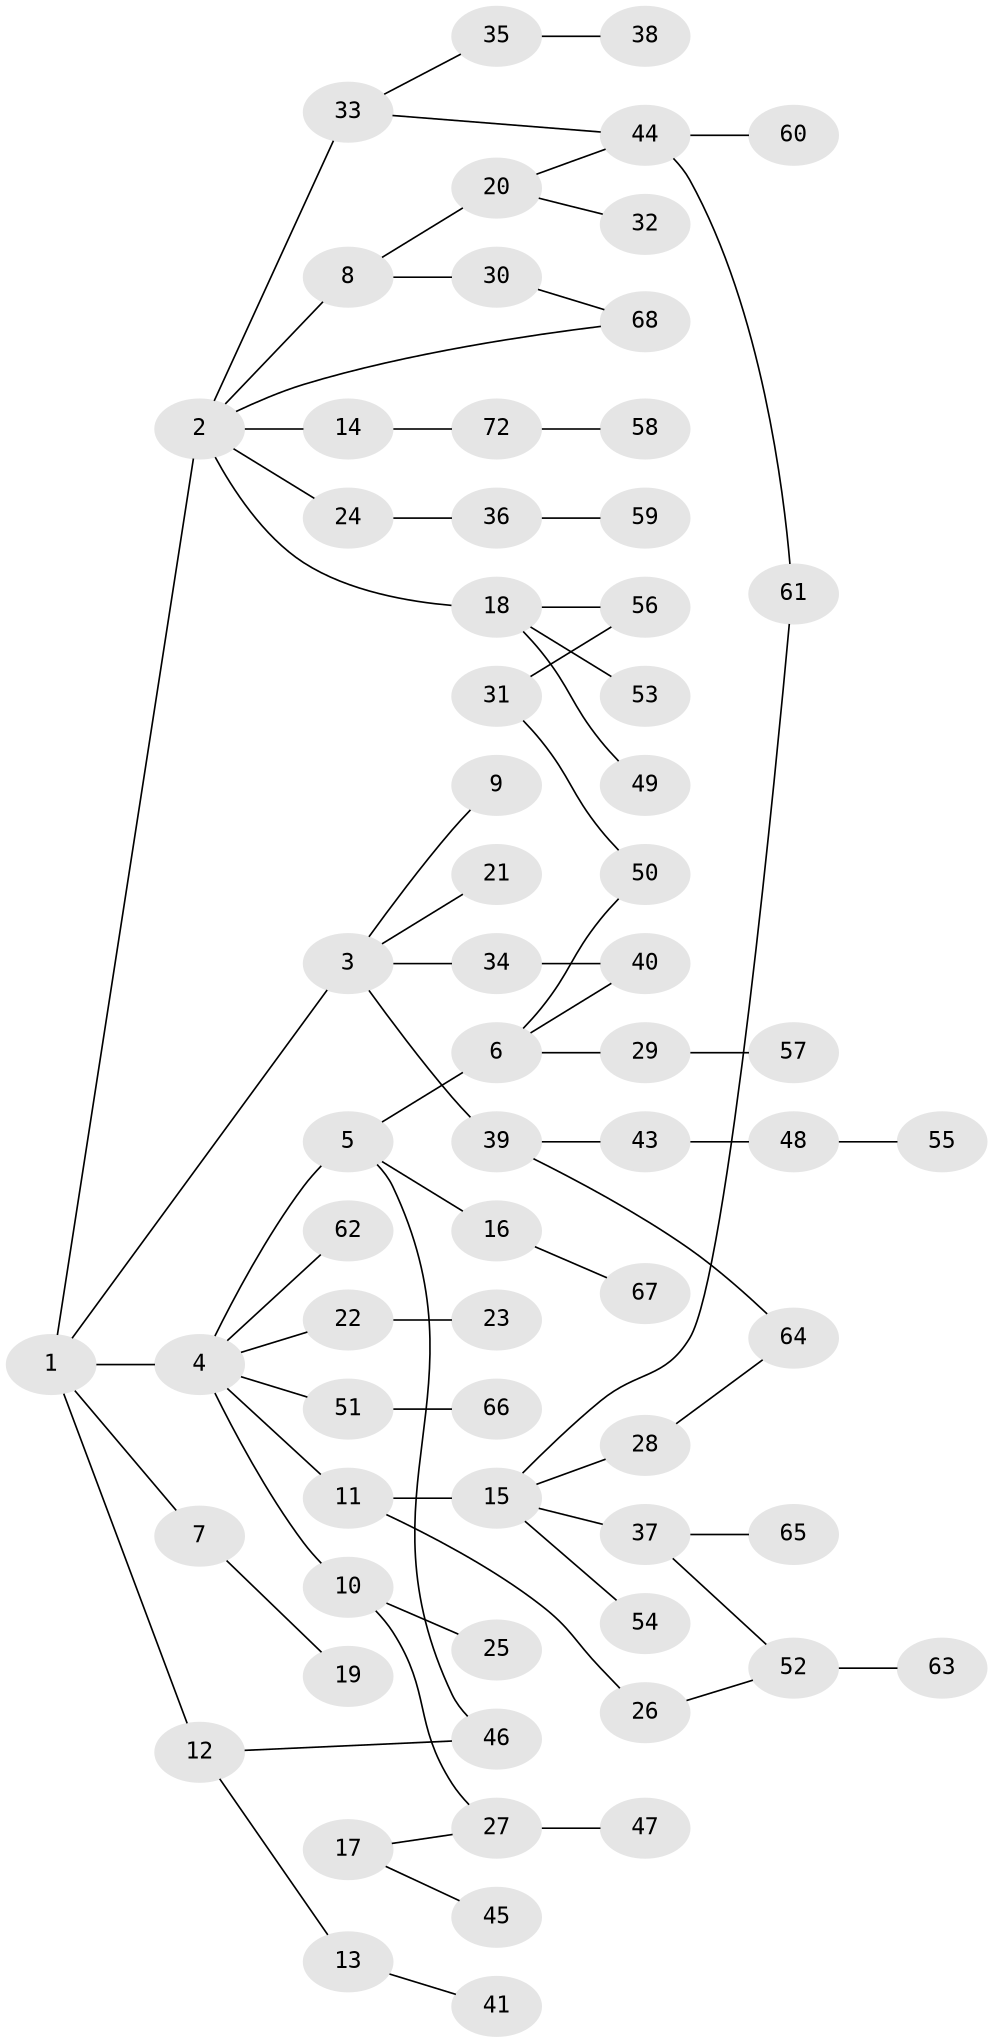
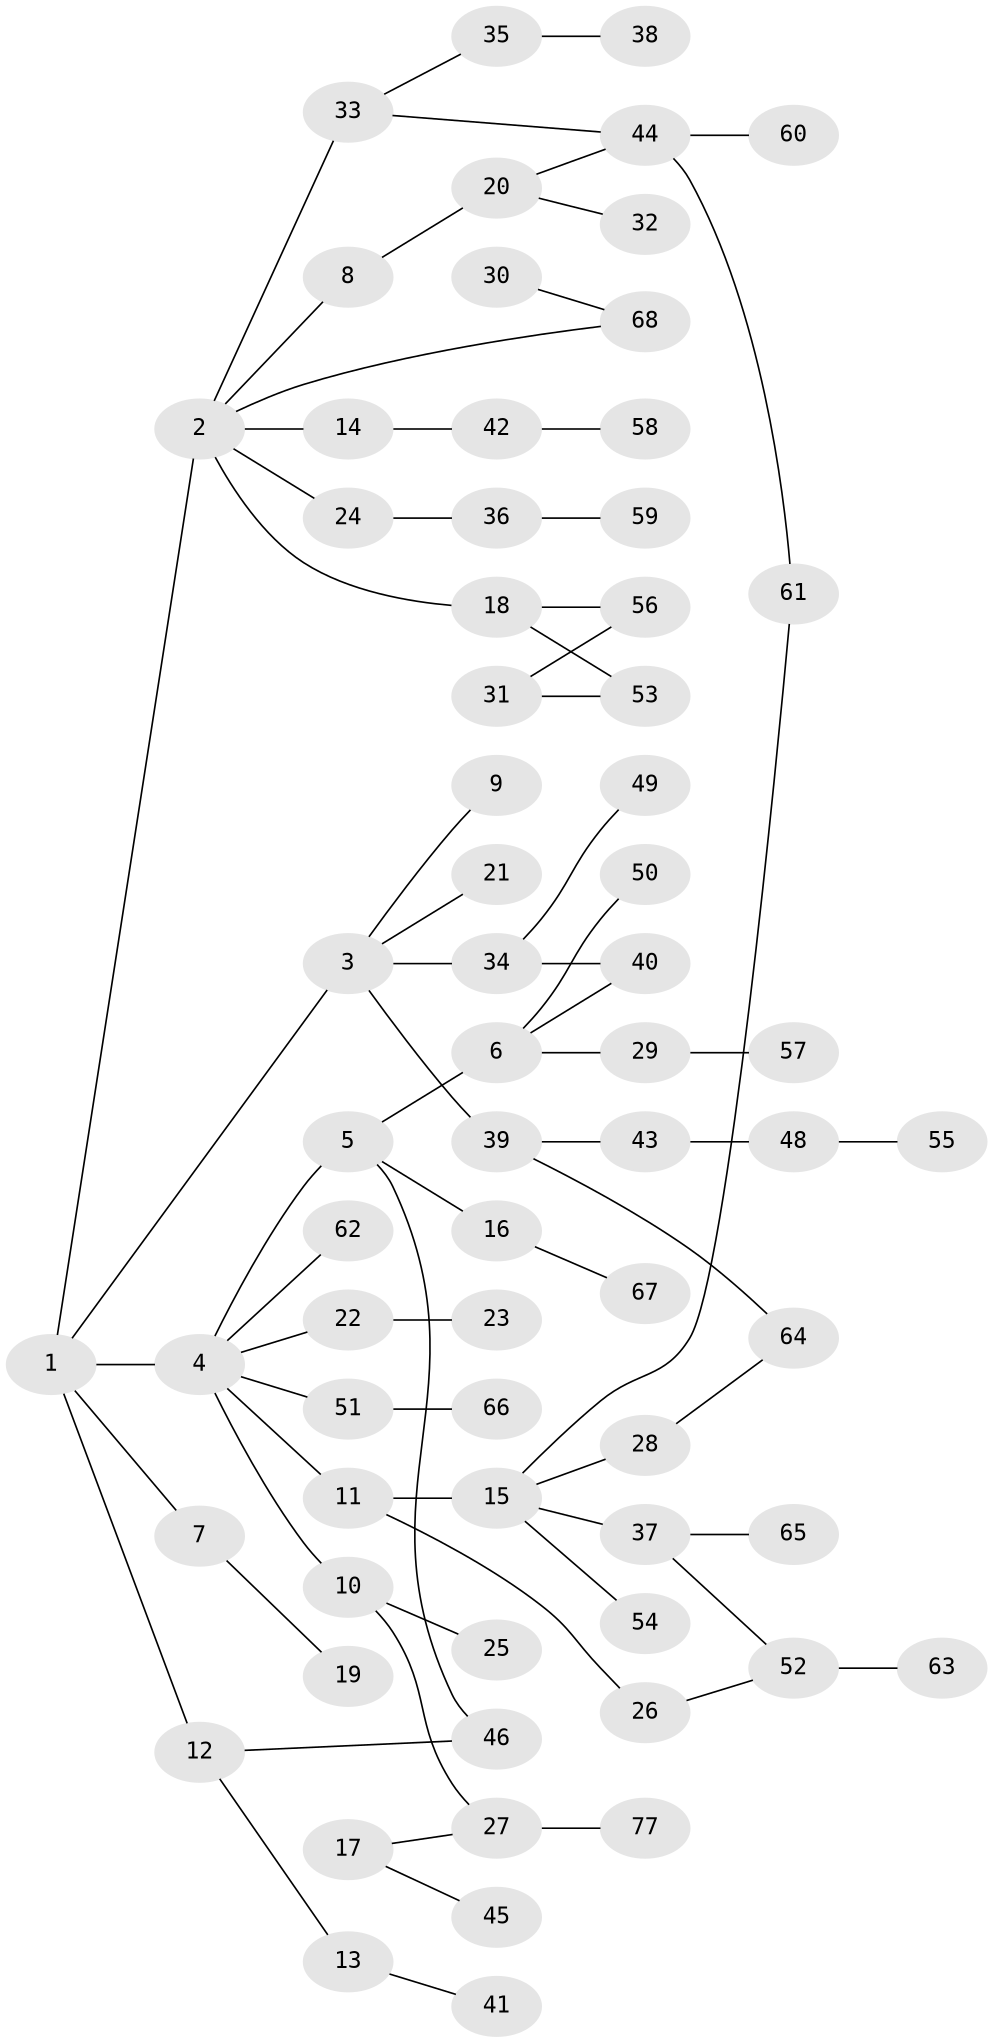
edge "8" -- "30": removed
node "72": label "72" -> "42"
edge "18" -- "49": now "34" -- "49"
edge "31" -- "50": now "31" -- "53"
node "47": label "47" -> "77"
